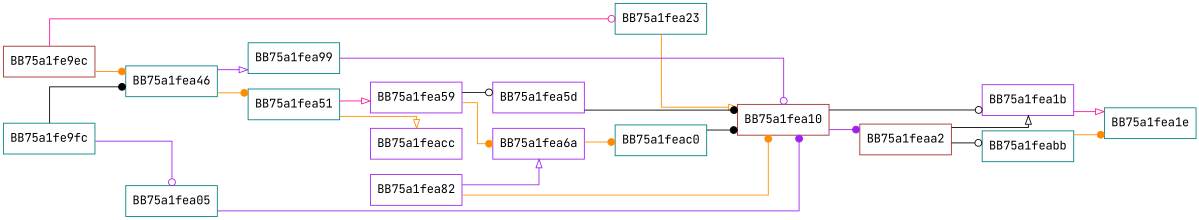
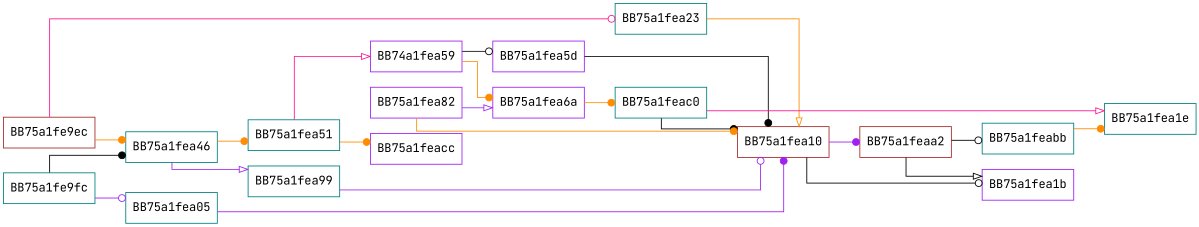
node "BB75a1fea59": label "BB75a1fea59" -> "BB74a1fea59"
edge "BB75a1fea1b" -> "BB75a1fea1e": now "BB75a1feac0" -> "BB75a1fea1e"
edge "BB75a1fea51" -> "BB75a1feacc": arrowhead onormal -> dot
